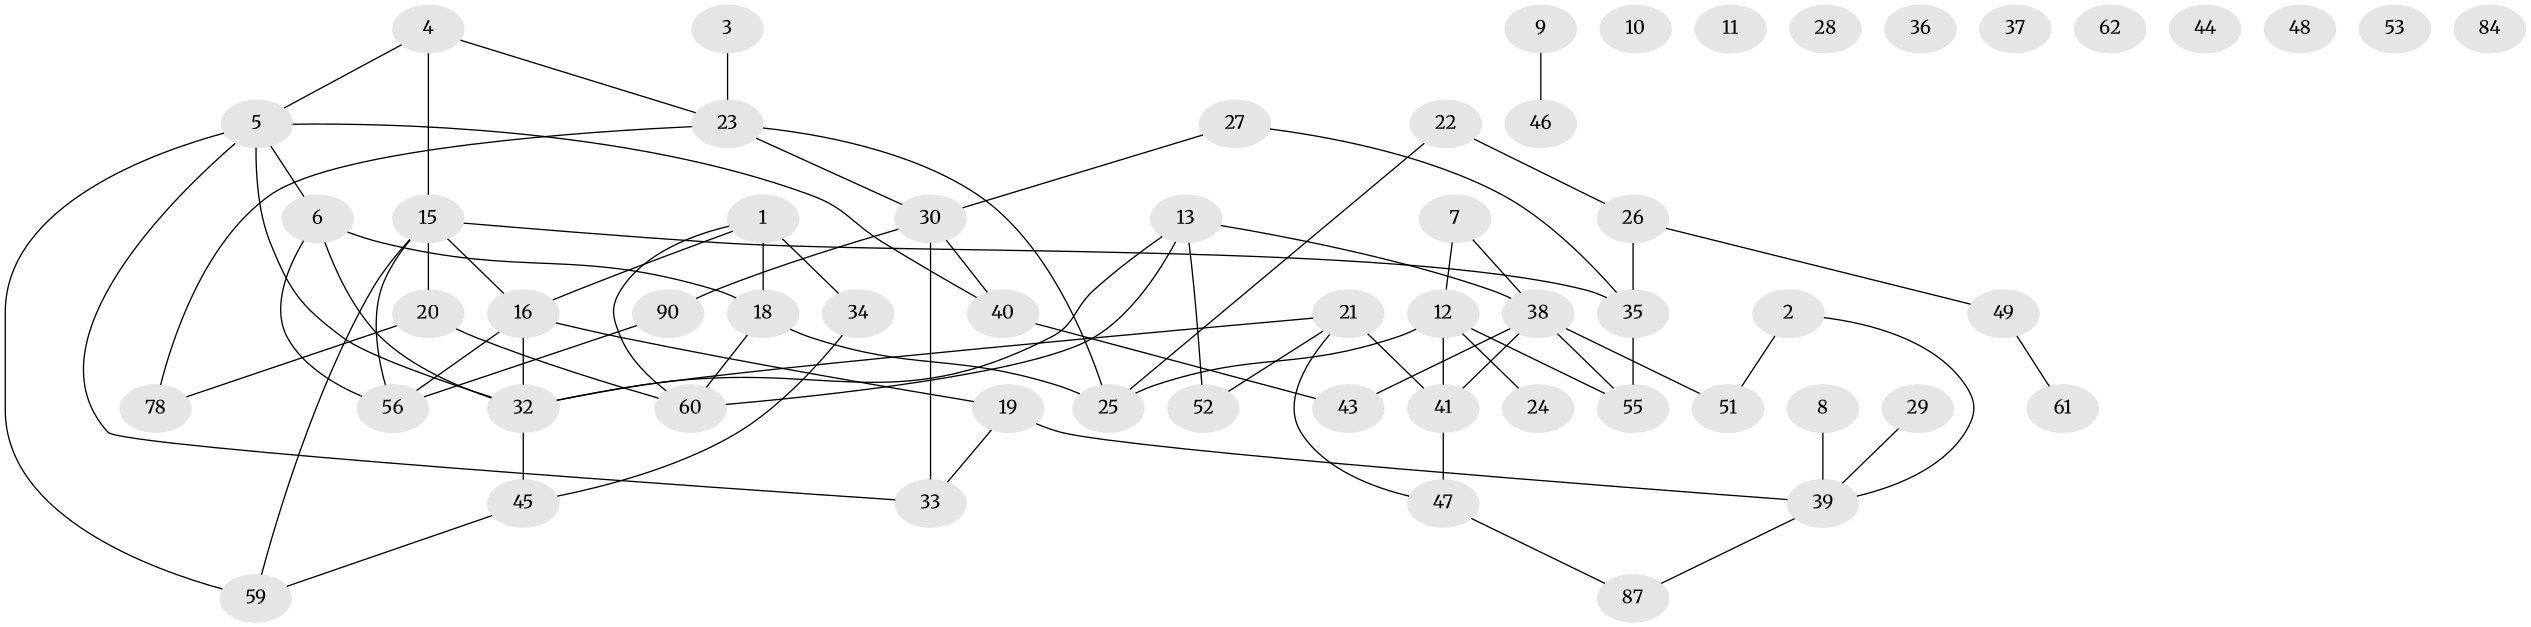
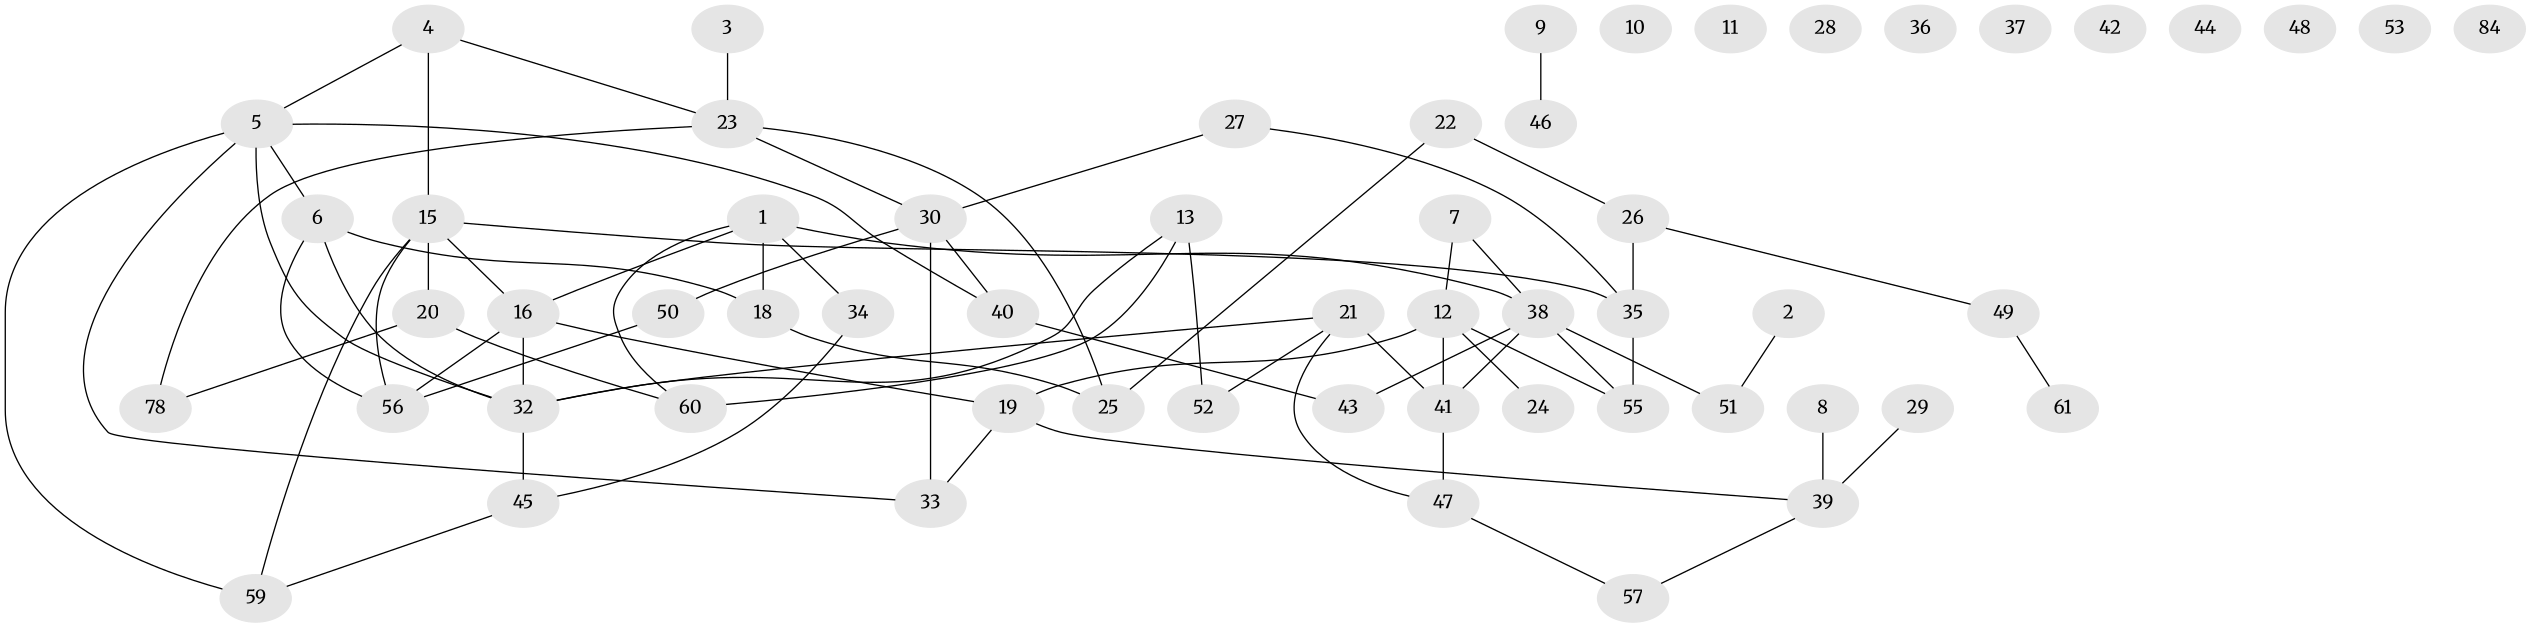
node "62": label "62" -> "42"
edge "13" -- "38": now "1" -- "38"
node "90": label "90" -> "50"
edge "12" -- "25": now "12" -- "19"
edge "18" -- "60": removed
edge "2" -- "39": removed
node "87": label "87" -> "57"
